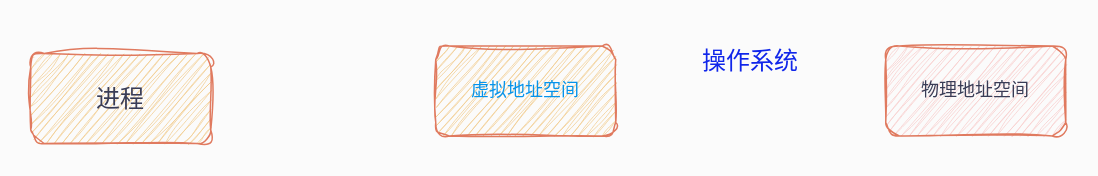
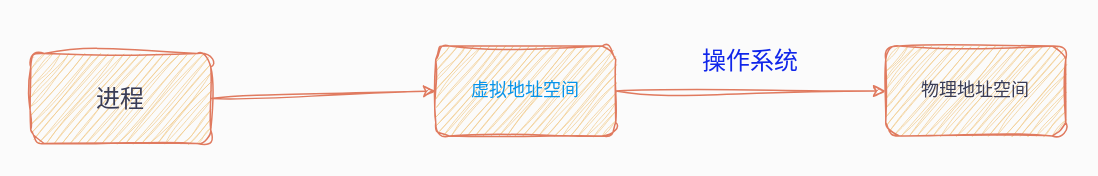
edge "虚拟地址空间" -> "物理地址空间": added
node "物理地址空间": fillcolor #f8cecc -> #f2cc8f
edge "进程" -> "虚拟地址空间": added
